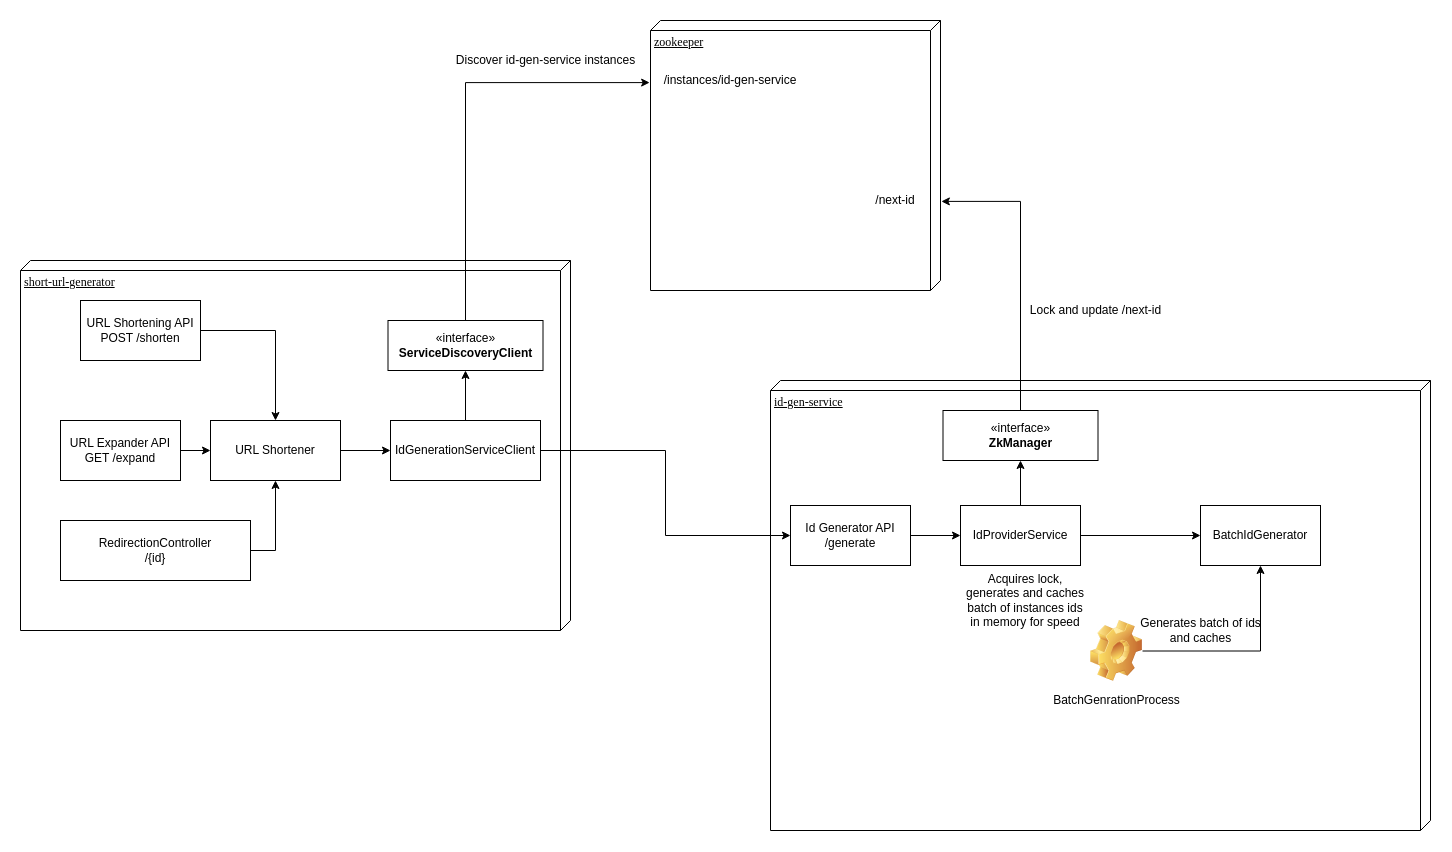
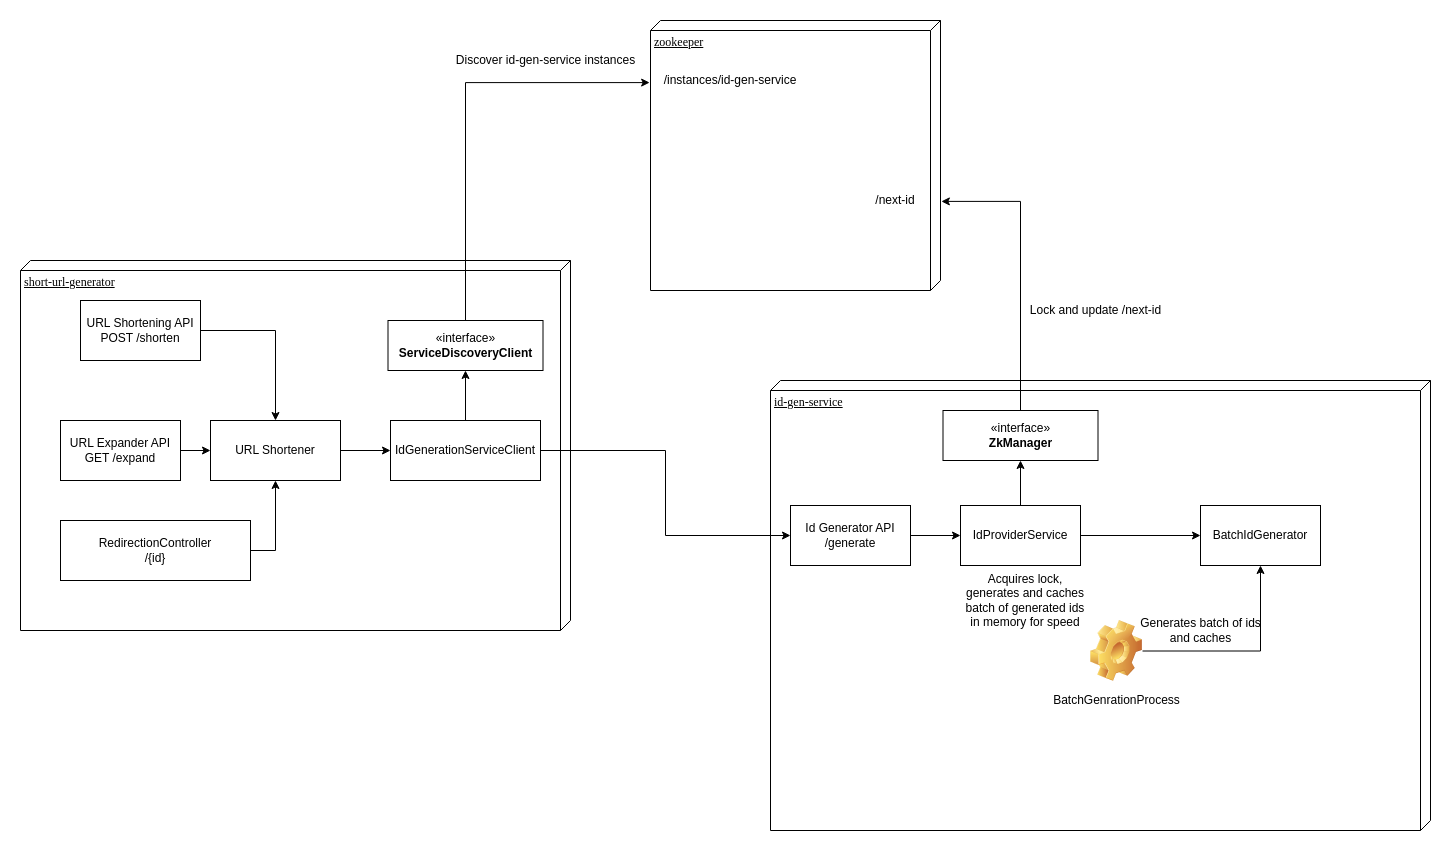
node "Acquires lock, generates and caches batch of instances ids in memory for speed": label "Acquires lock, generates and caches batch of instances ids in memory for speed" -> "Acquires lock, generates and caches batch of generated ids in memory for speed"
